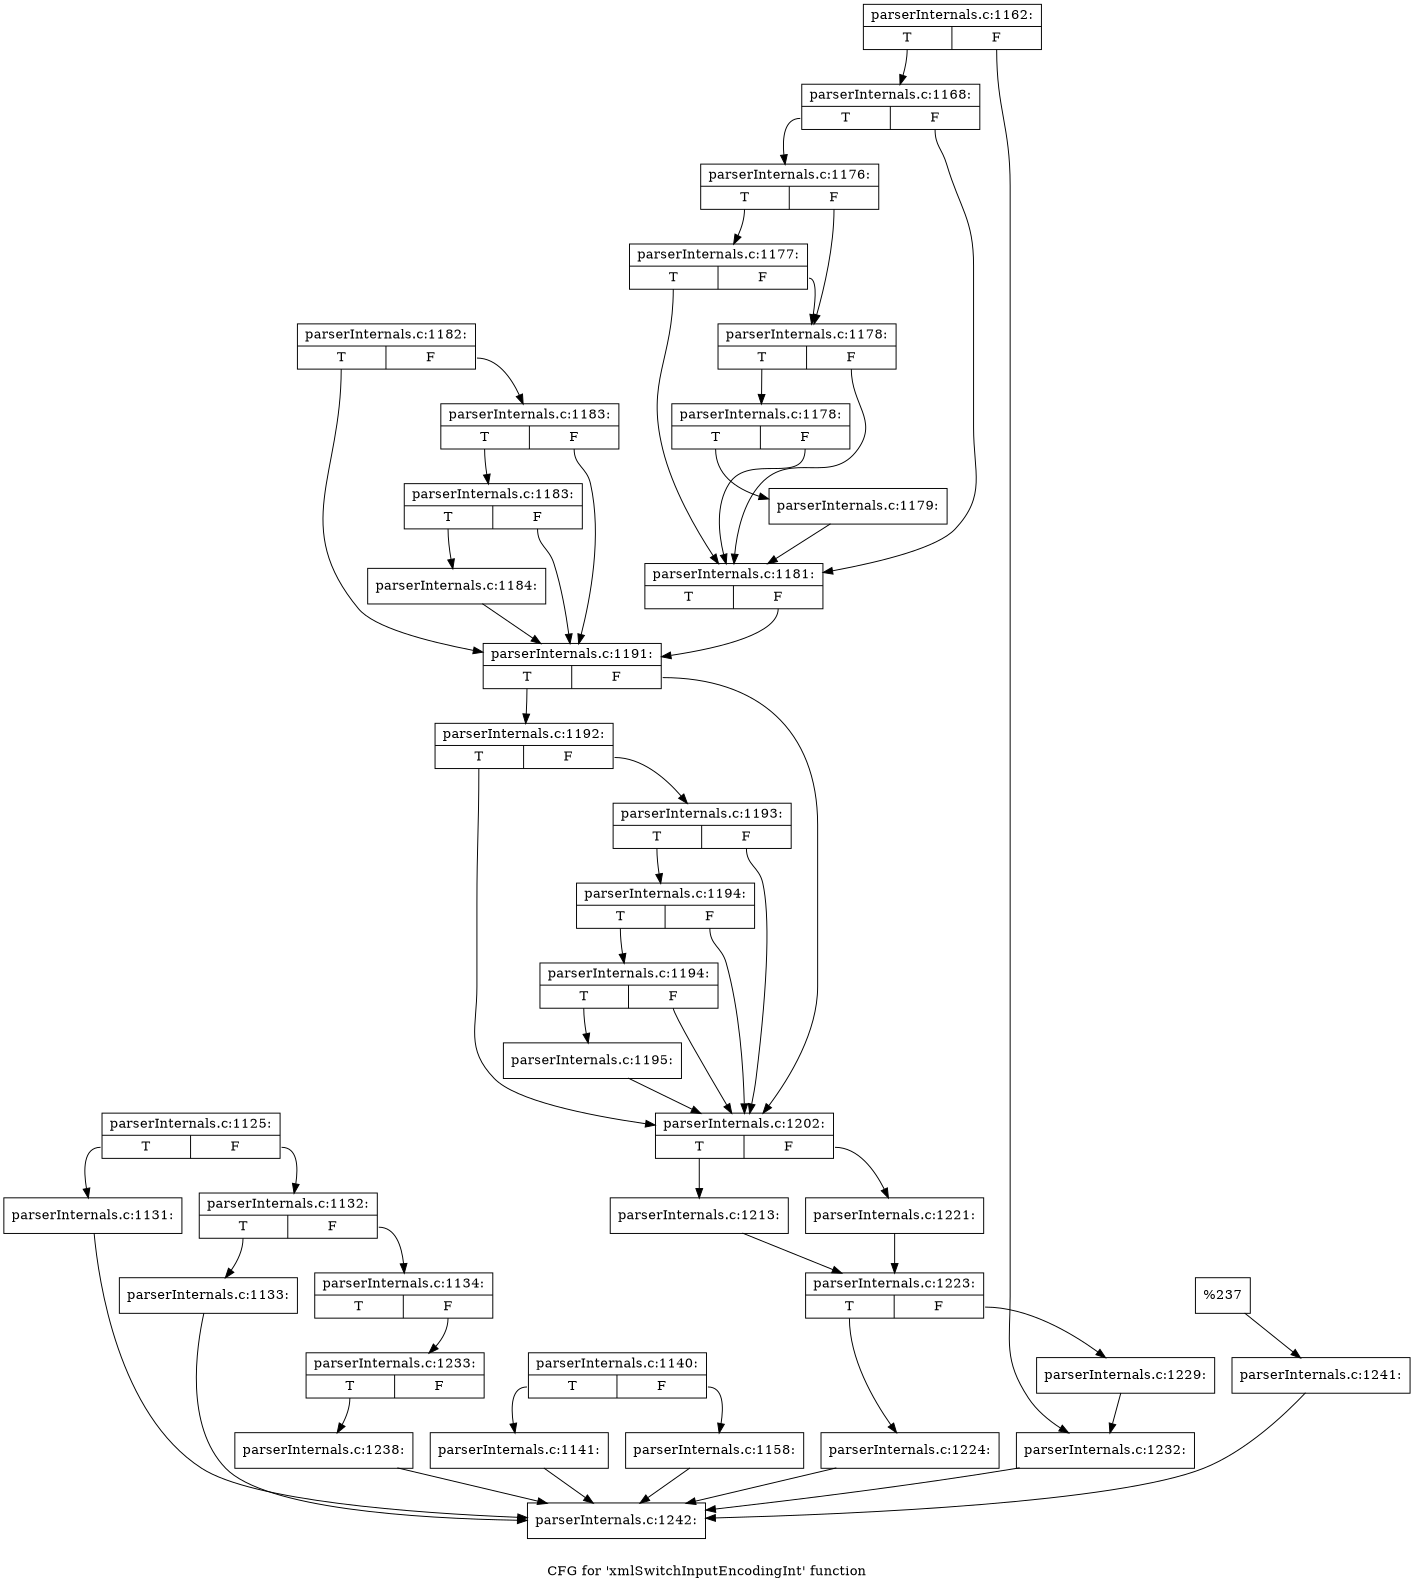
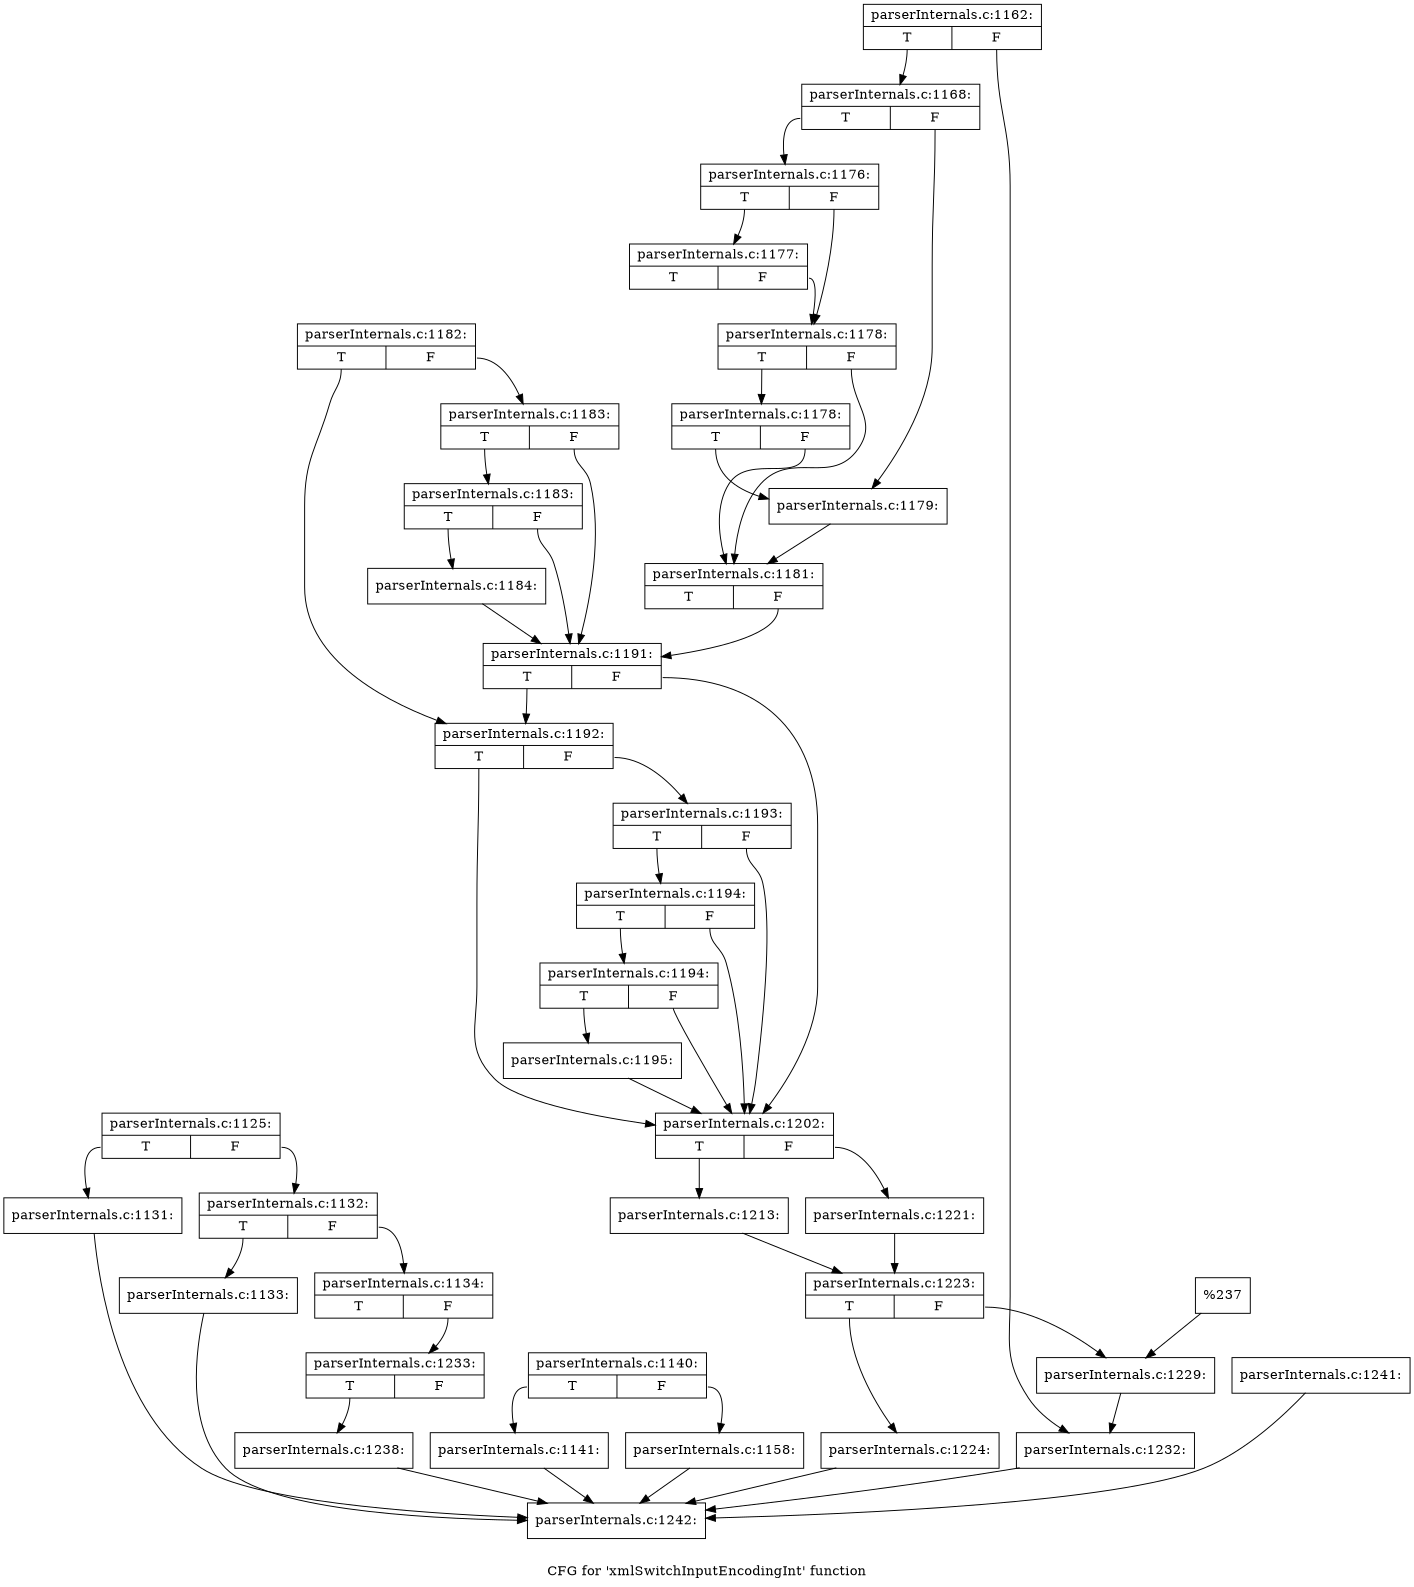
edge "parserInternals.c:1168:" -> "parserInternals.c:1181:": now "parserInternals.c:1168:" -> "parserInternals.c:1179:"
edge "parserInternals.c:1177:" -> "parserInternals.c:1181:": removed
edge "parserInternals.c:1182:" -> "parserInternals.c:1191:": now "parserInternals.c:1182:" -> "parserInternals.c:1192:"
edge "%237" -> "parserInternals.c:1241:": now "%237" -> "parserInternals.c:1229:"
